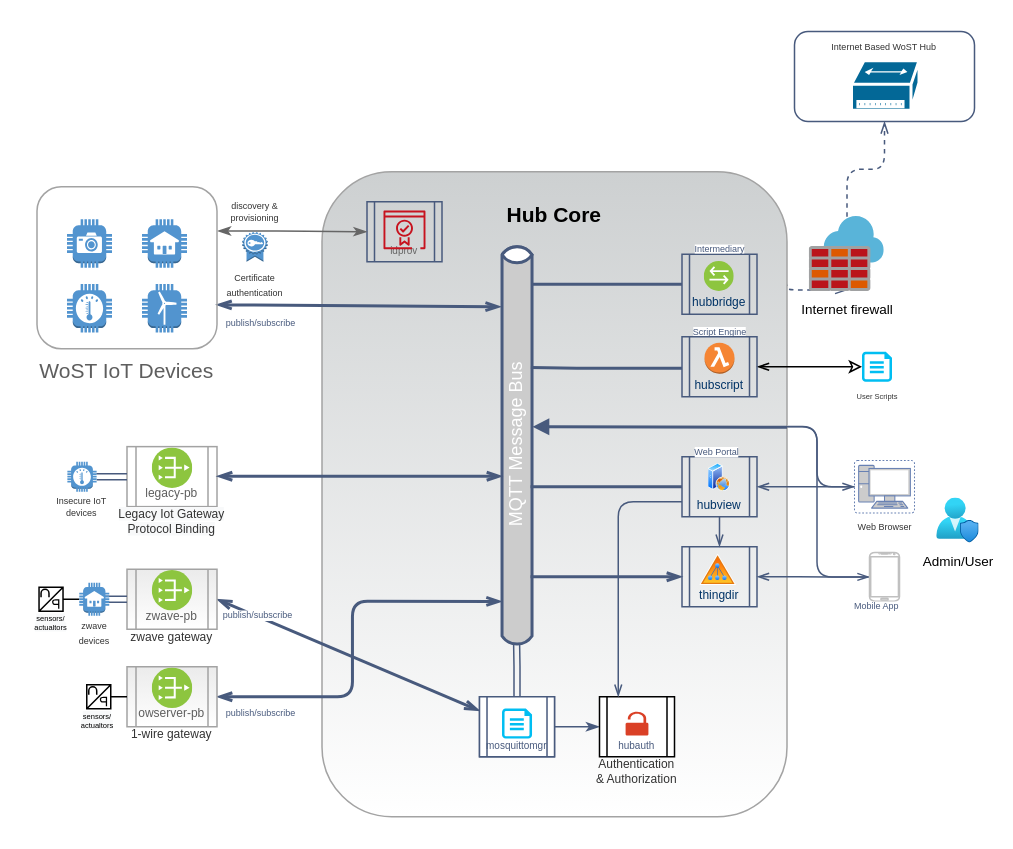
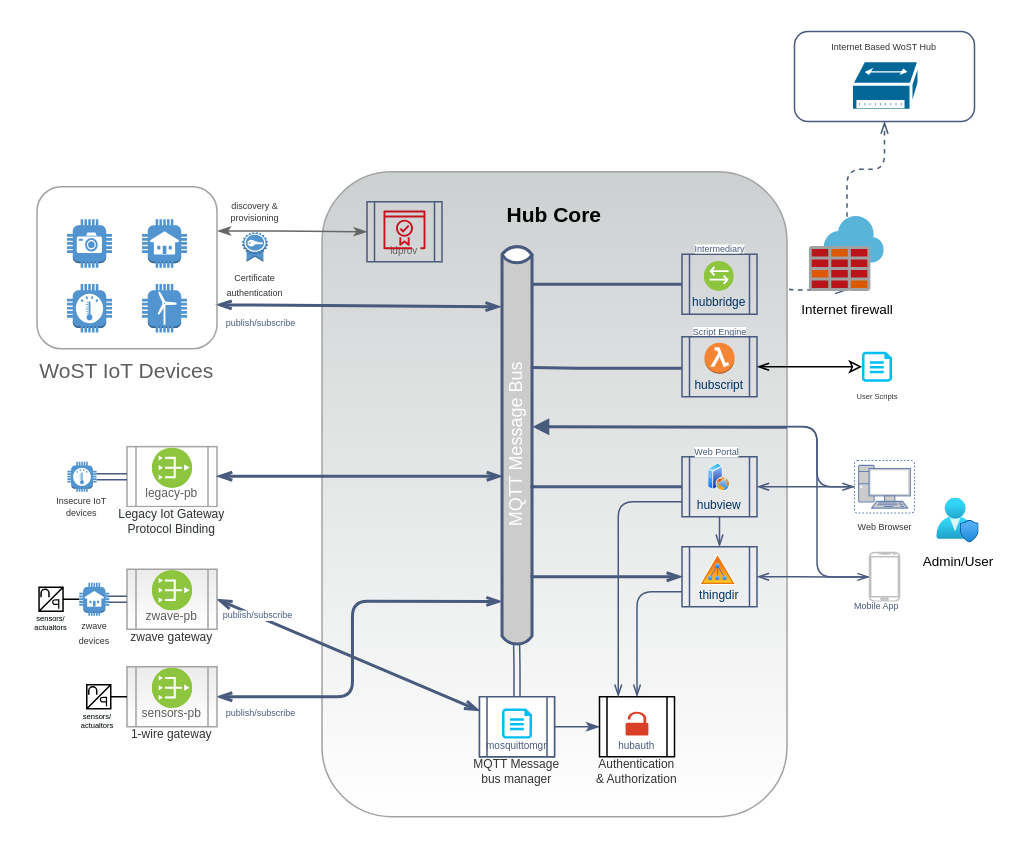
edge "thingdir" -> "hubauth": added
node "owserver-pb": label "owserver-pb" -> "sensors-pb"
node "MQTT Message bus manager": added
